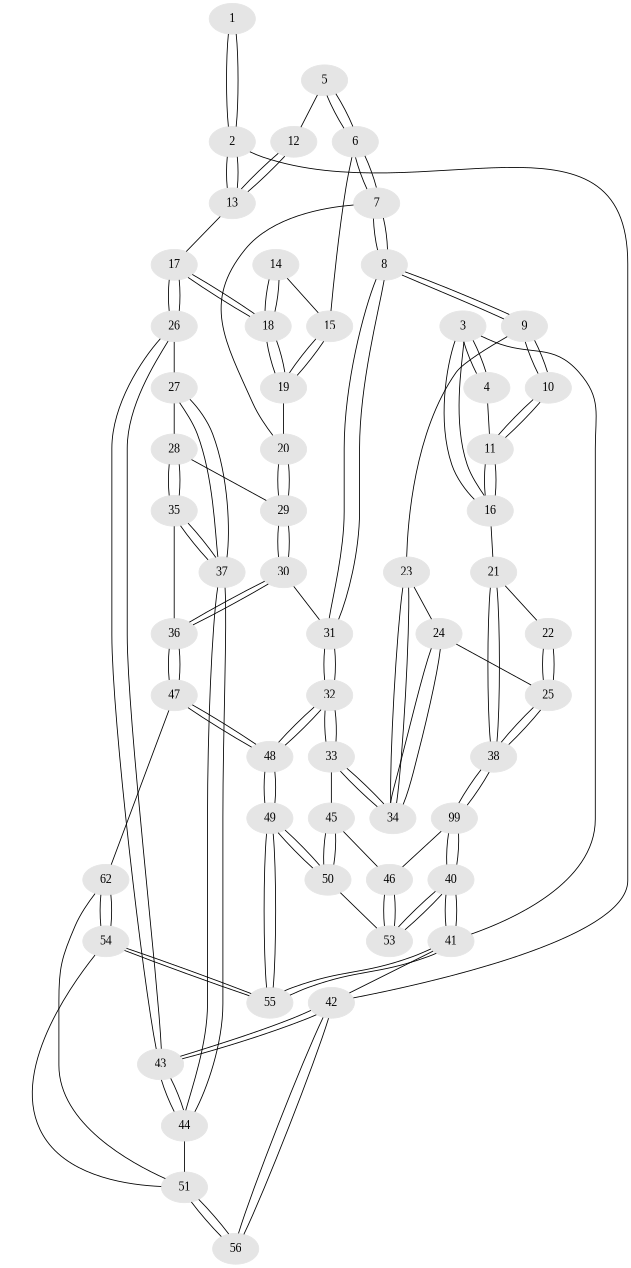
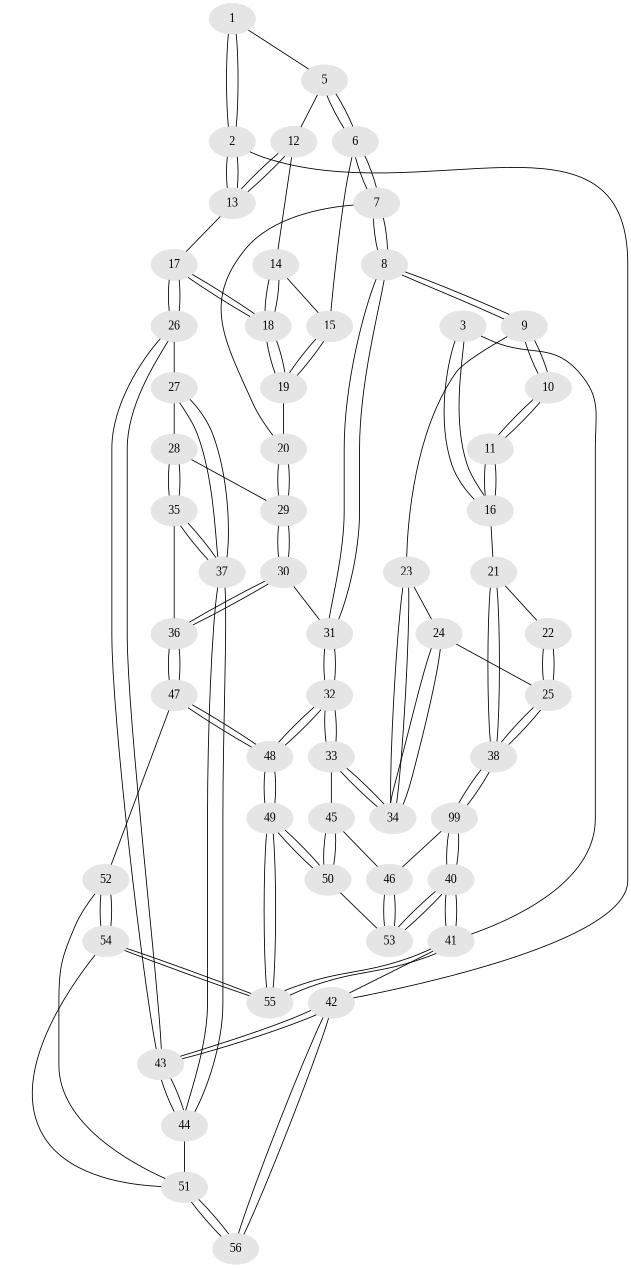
edge "1" -- "5": added
edge "12" -- "14": added
node "4": removed
node "62": label "62" -> "52"
